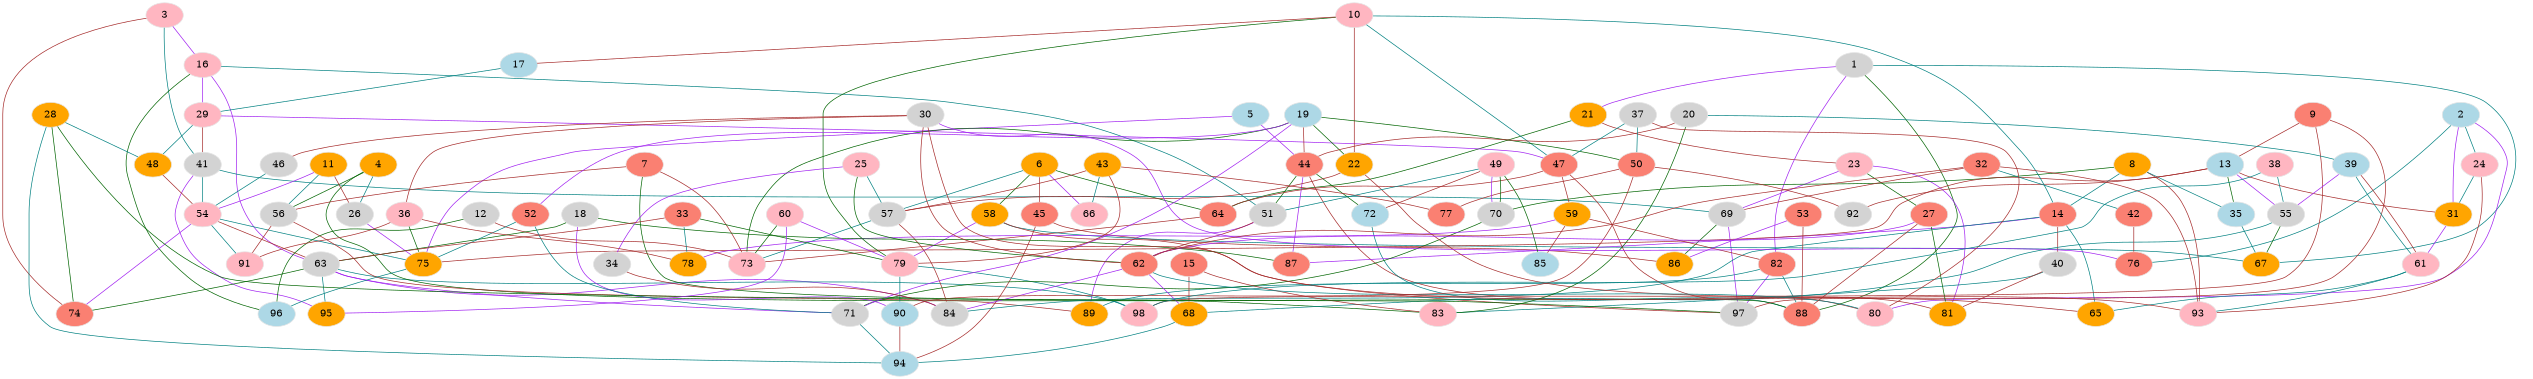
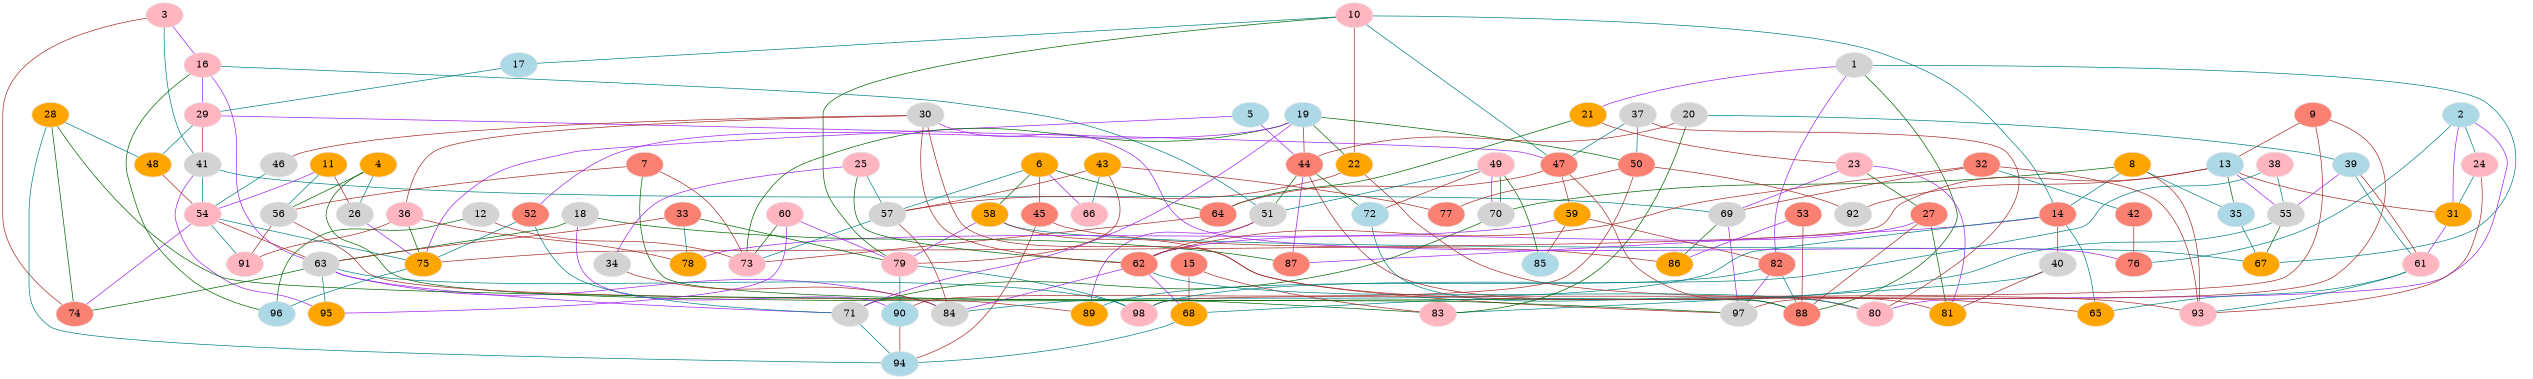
edge "10" -- "17": color brown -> teal
